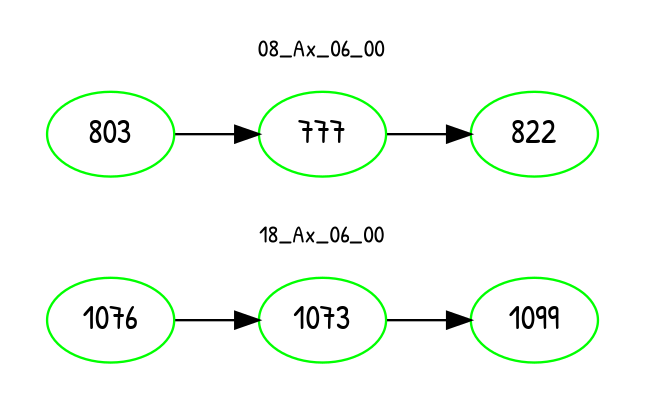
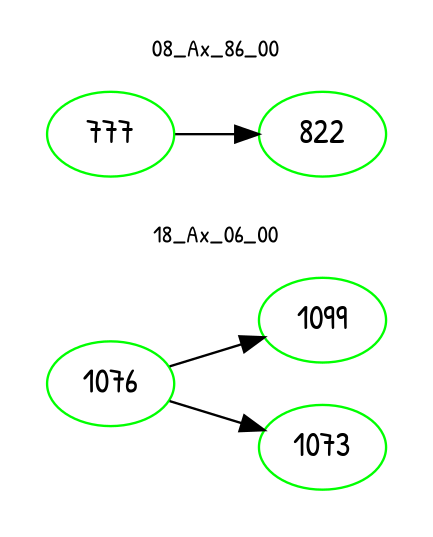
cluster "08_Ax_06_00": label "08_Ax_06_00" -> "08_Ax_86_00"
node "803": removed
edge "1073" -> "1099": now "1076" -> "1099"
